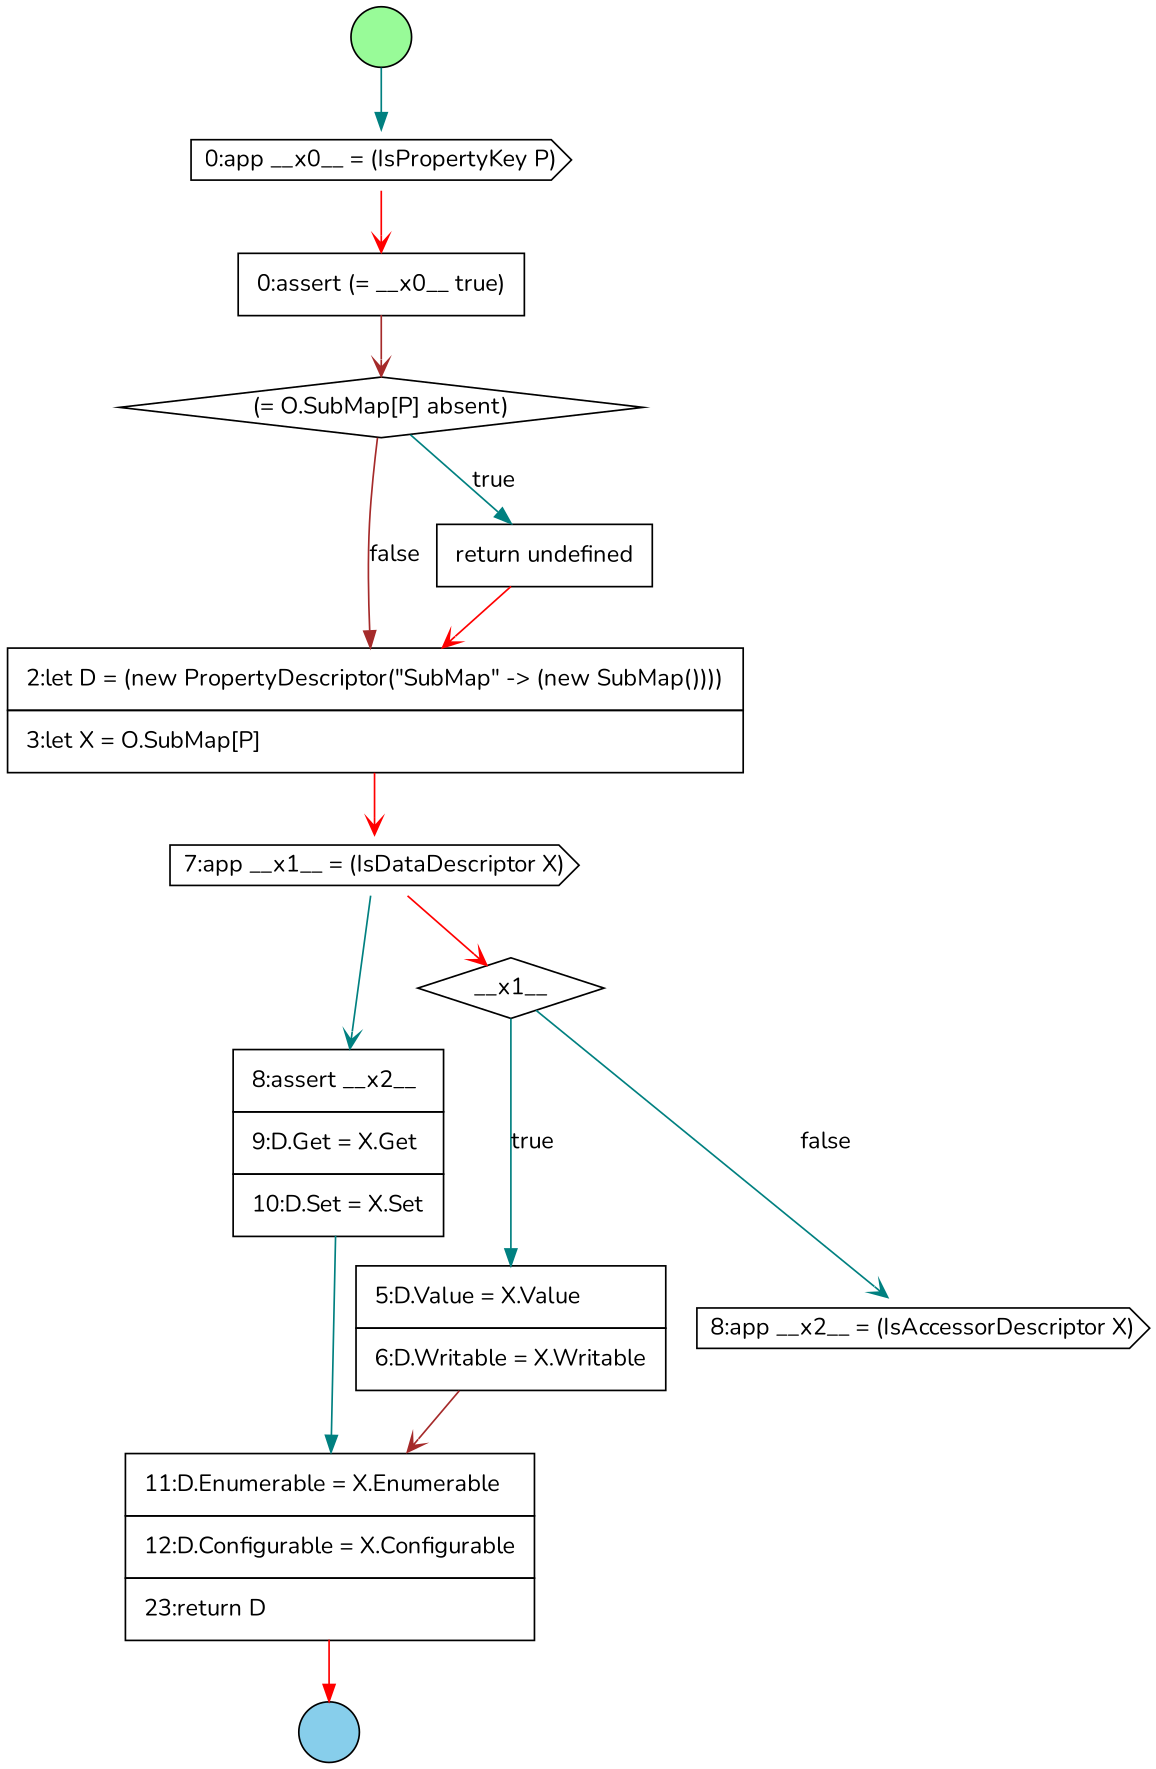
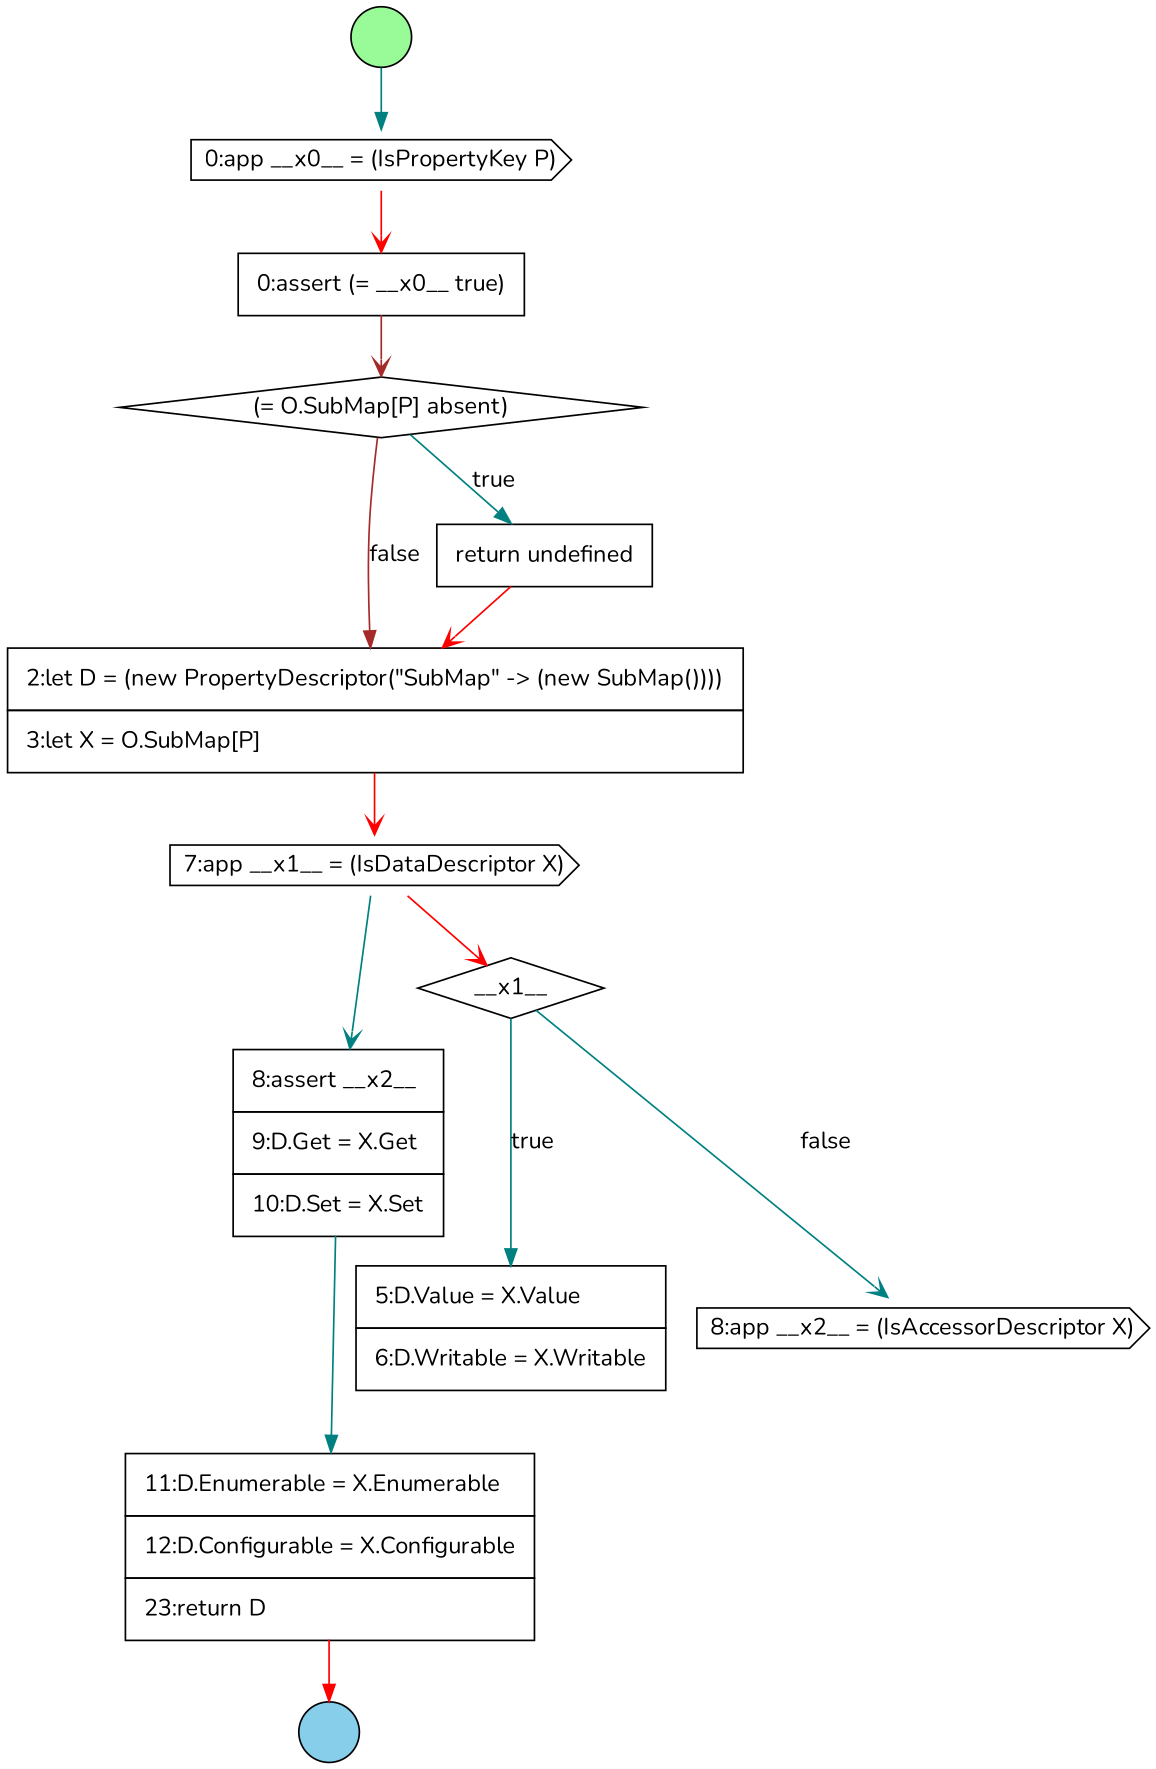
edge "5:D.Value = X.Value" -> "11:D.Enumerable = X.Enumerable": removed
